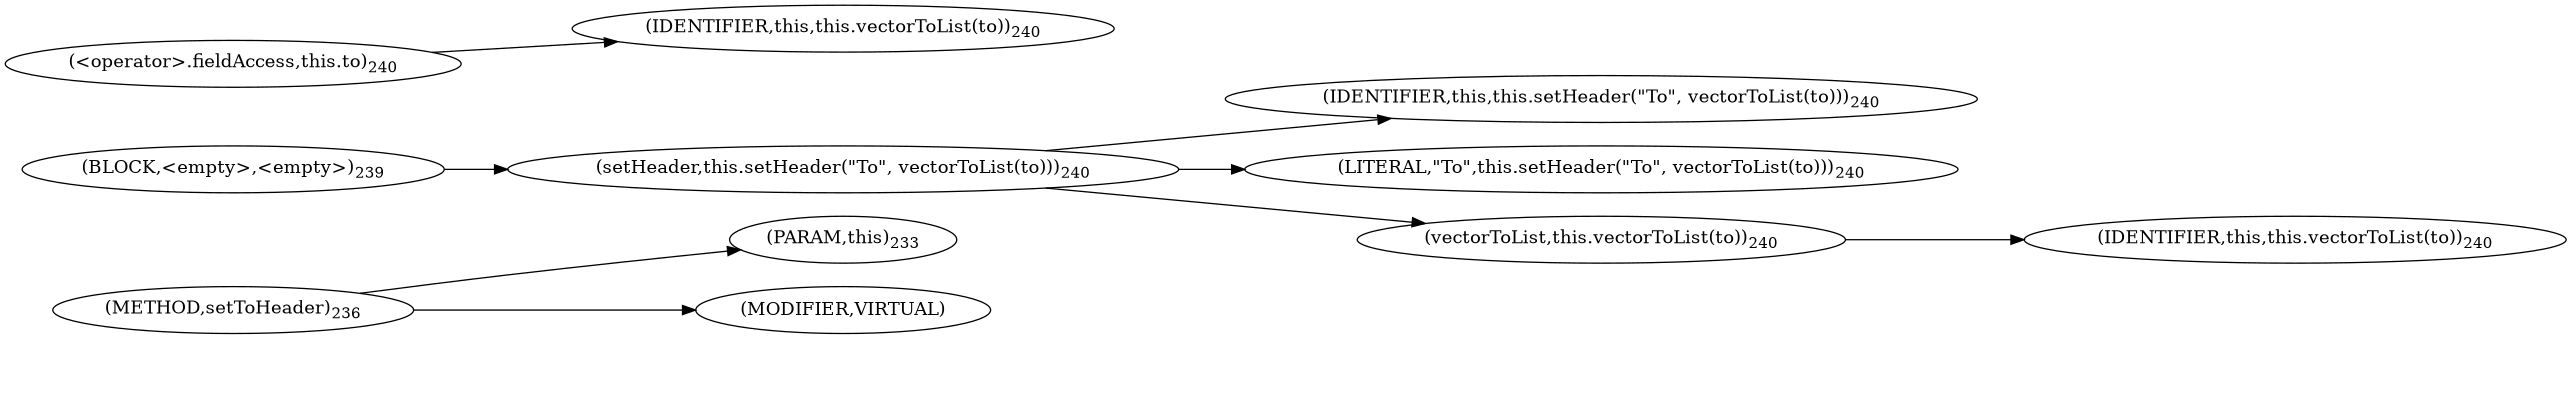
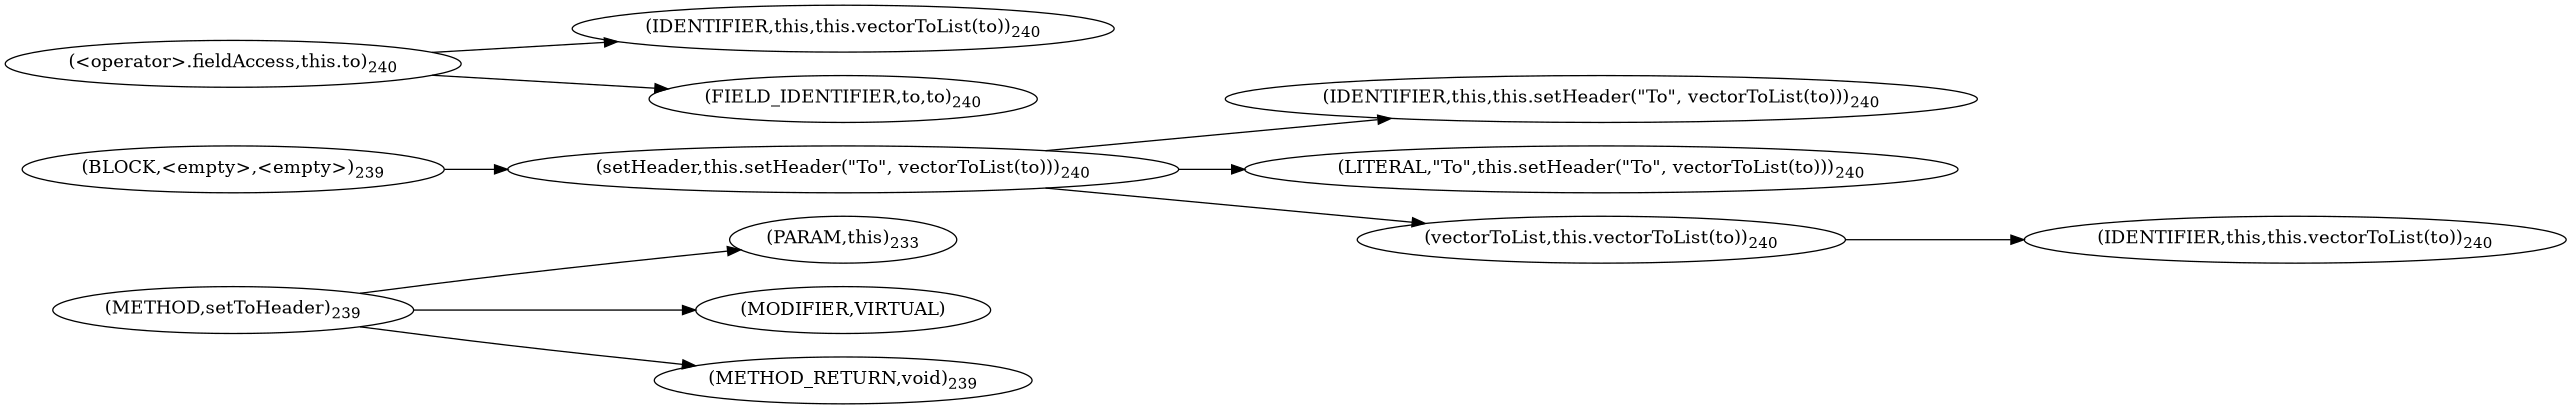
node "(FIELD_IDENTIFIER,to,to)": added
node "(METHOD,setToHeader)": text "236" -> "239"
node "(METHOD_RETURN,void)": added
